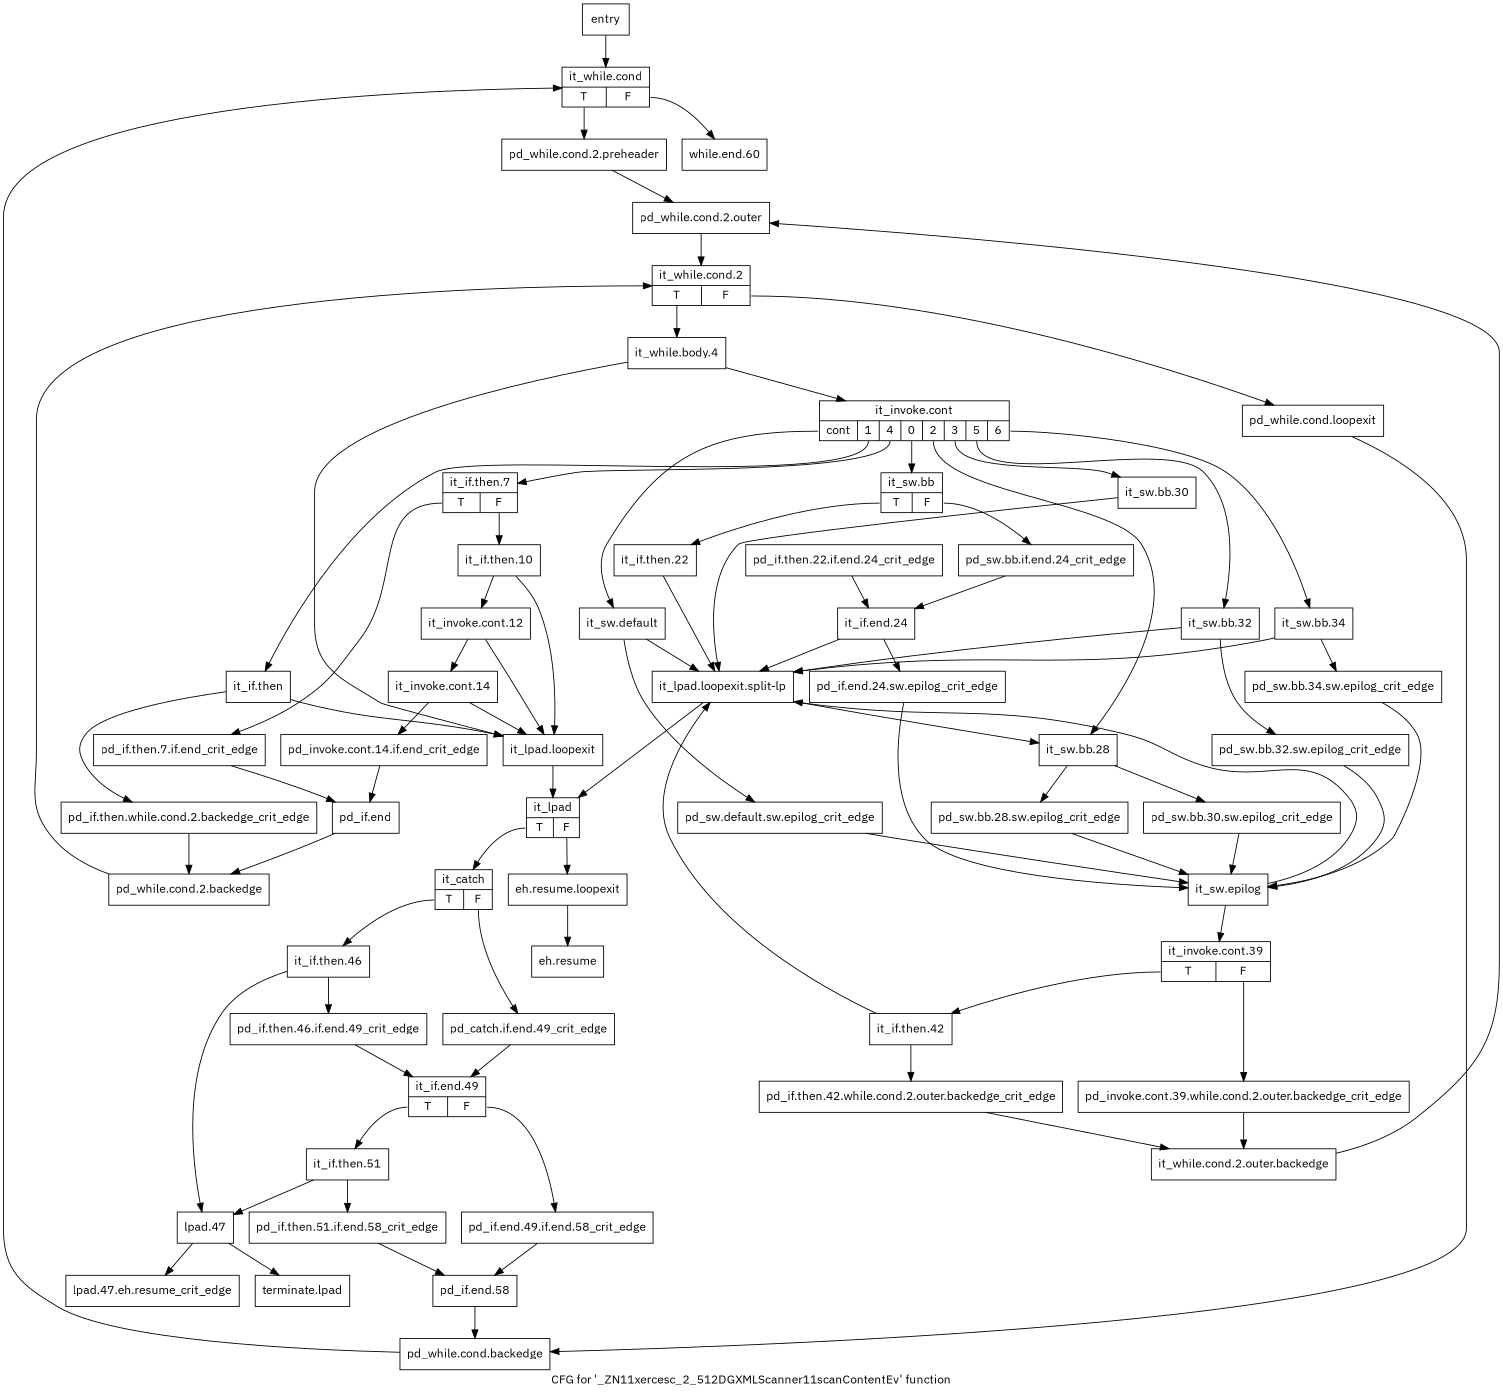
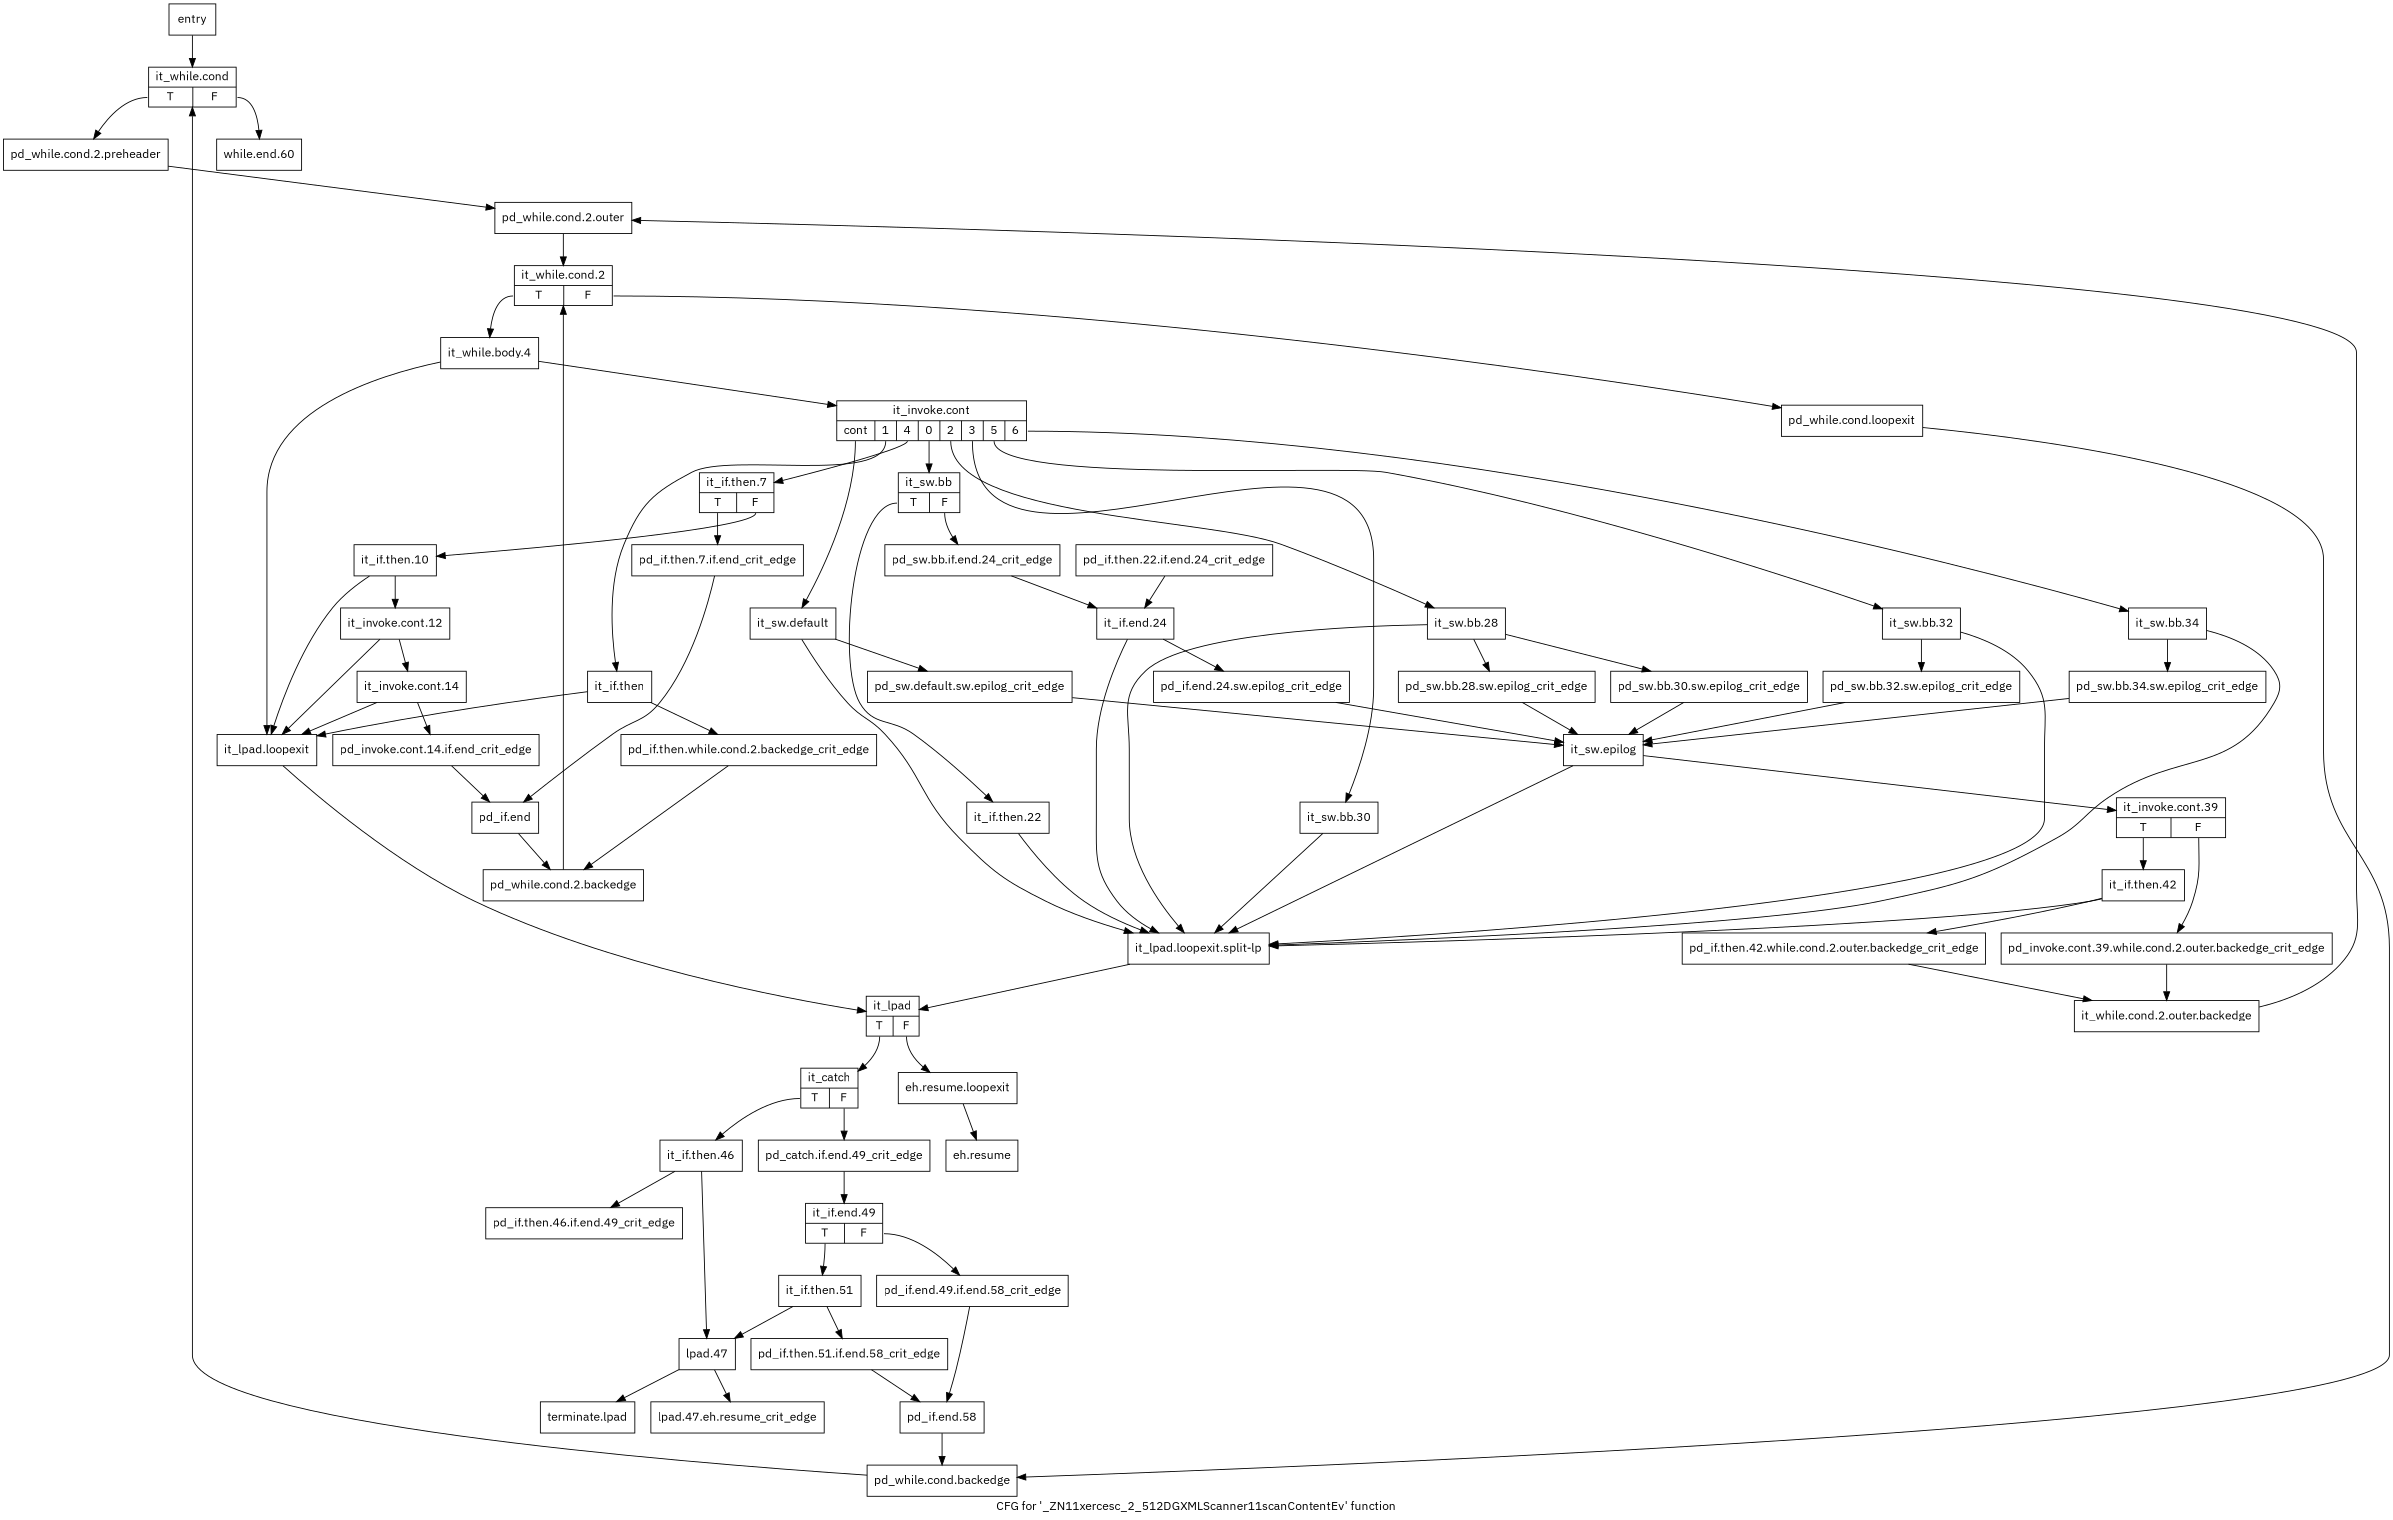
edge "it_lpad.loopexit.split-lp" -> "it_sw.bb.28": reversed
edge "pd_if.then.46.if.end.49_crit_edge" -> "it_if.end.49": removed
